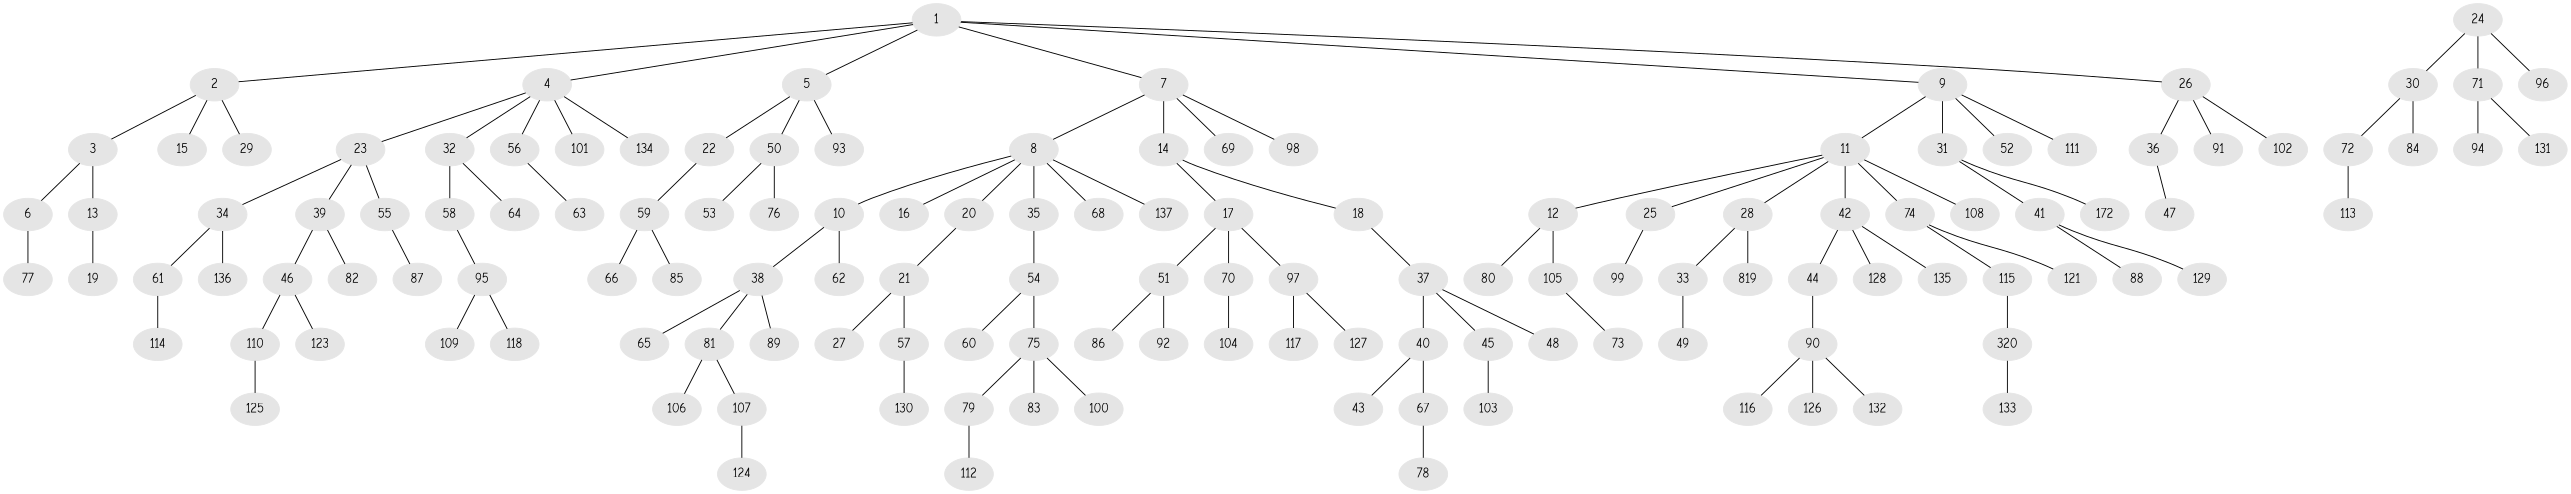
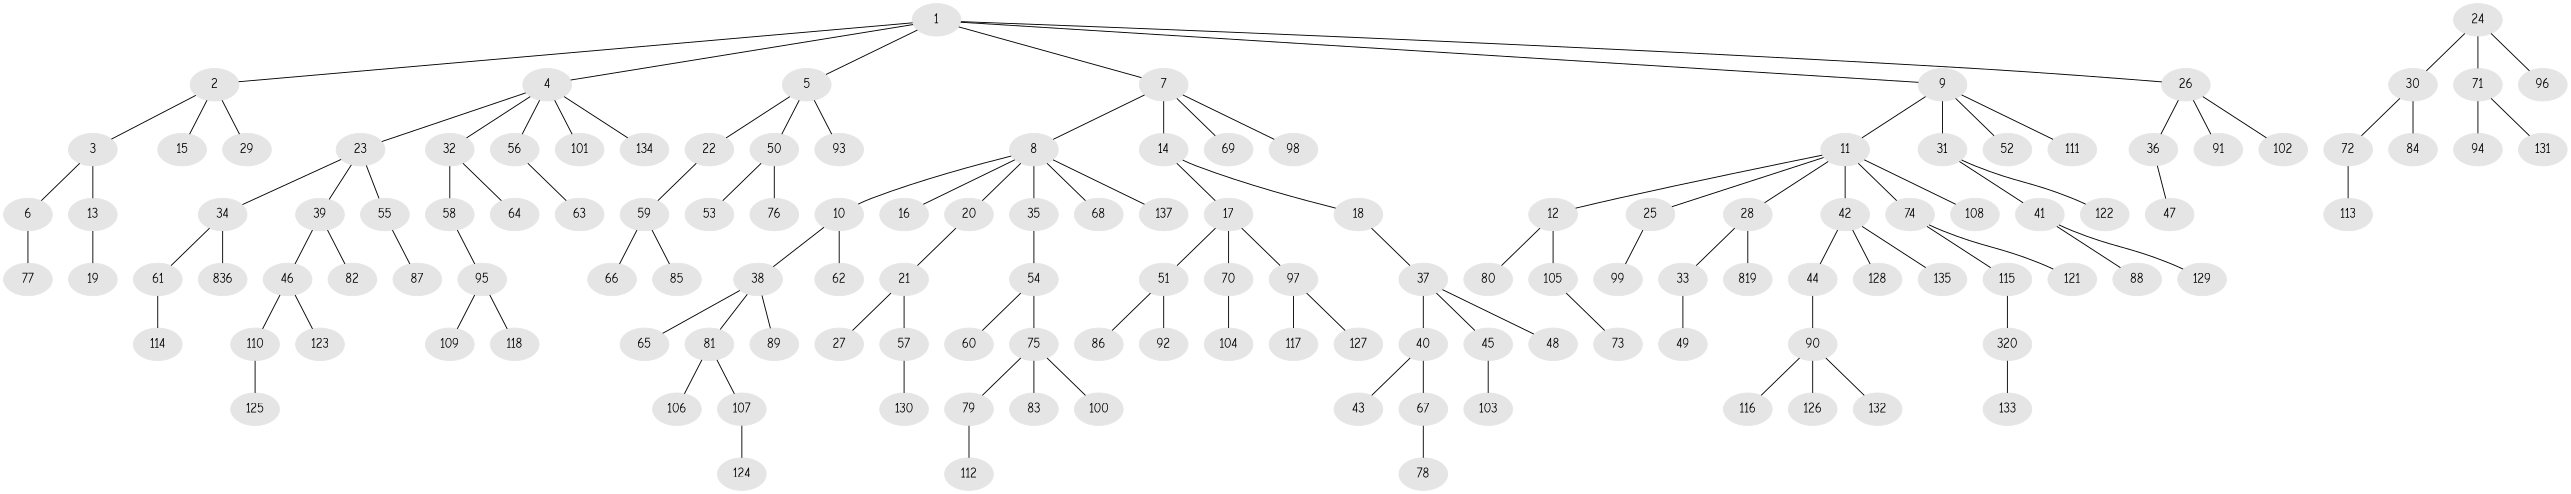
node "172": label "172" -> "122"
node "136": label "136" -> "836"
